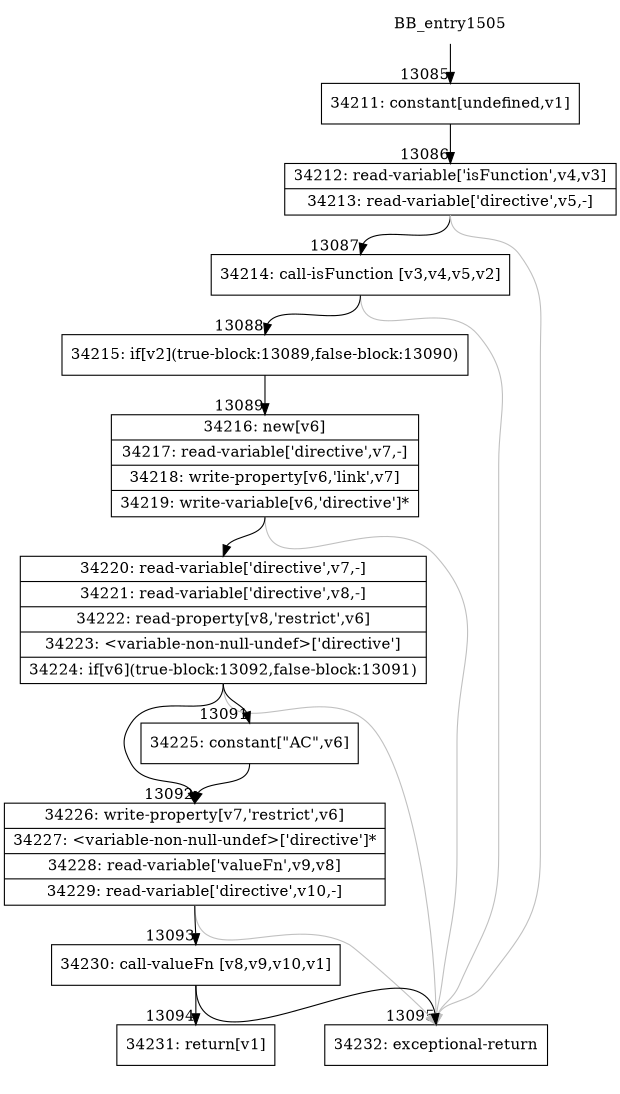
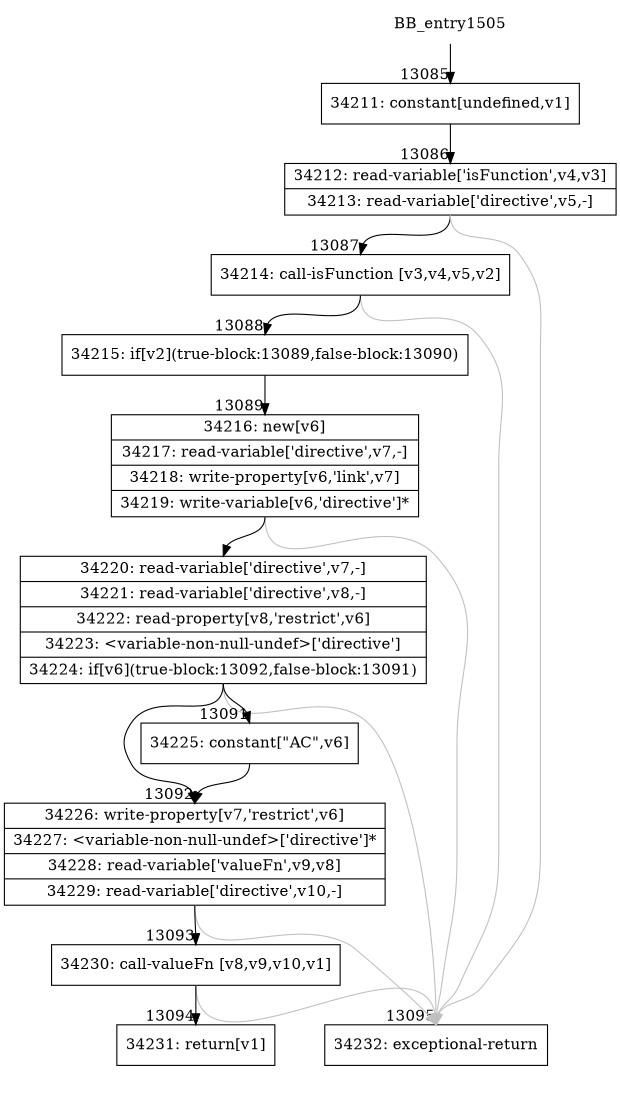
edge "34230: call-valueFn [v8,v9,v10,v1]" -> "34232: exceptional-return": color black -> gray
